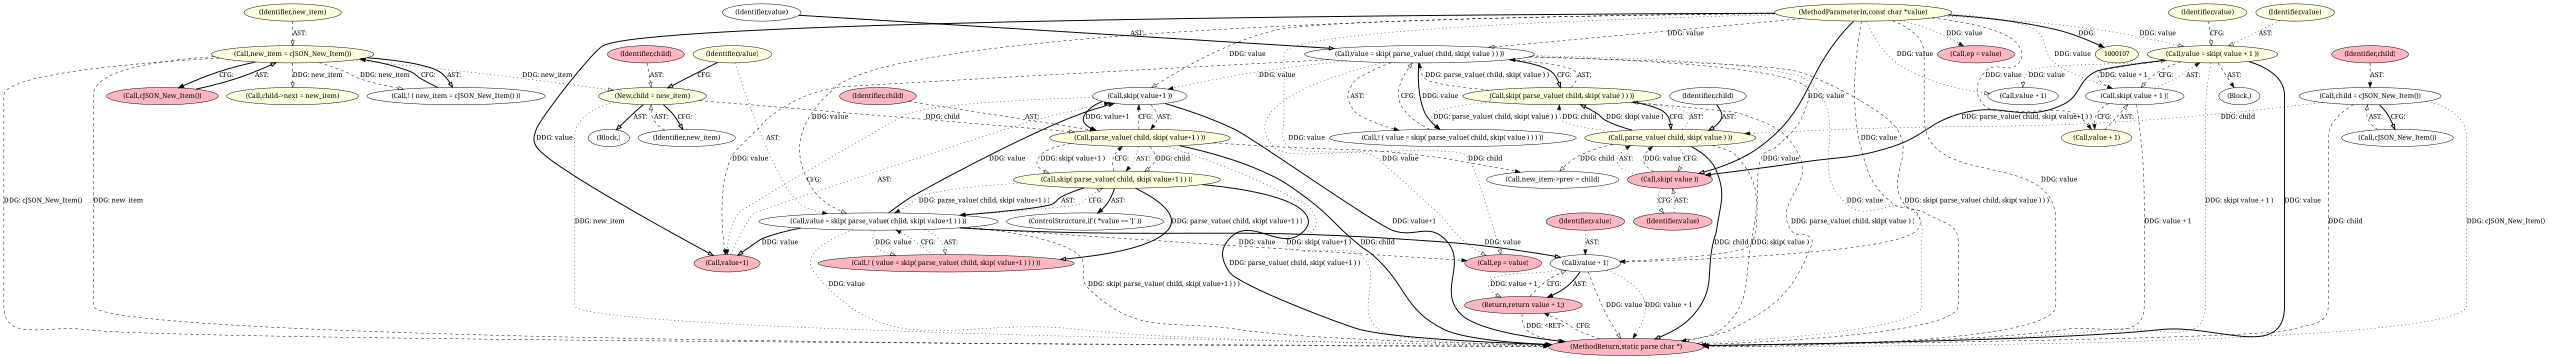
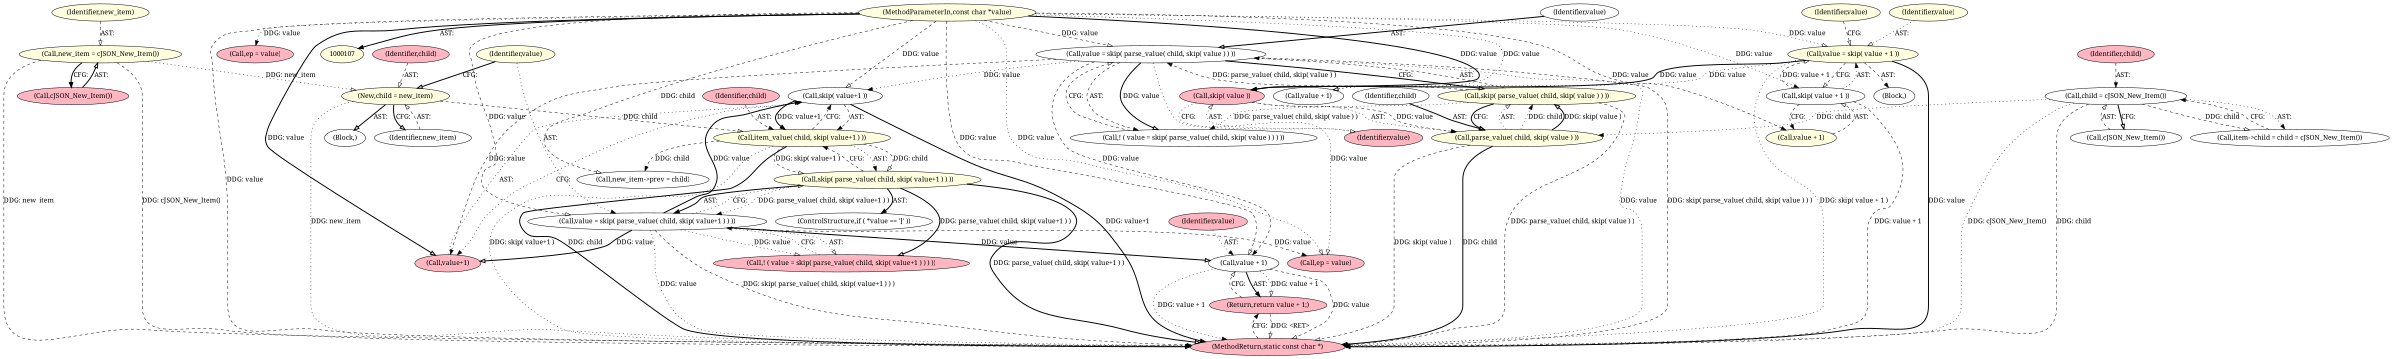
edge "(MethodParameterIn,const char *value)" -> "1000107": label "DDG: " -> "AST: "
node "(Call,child->next = new_item)": removed
node "(Call,! ( new_item = cJSON_New_Item() ))": removed
edge "(Call,value = skip( value + 1 ))" -> "(Call,skip( value ))": label "DDG: parse_value( child, skip( value+1 ) )" -> "DDG: value"
node "(Call,parse_value( child, skip( value+1 ) ))": label "(Call,parse_value( child, skip( value+1 ) ))" -> "(Call,item_value( child, skip( value+1 ) ))"
node "(Call,item->child = child = cJSON_New_Item())": added
edge "(Call,parse_value( child, skip( value ) ))" -> "(Call,new_item->prev = child)": now "(MethodParameterIn,const char *value)" -> "(Call,new_item->prev = child)"
edge "(Call,parse_value( child, skip( value ) ))" -> "(Call,skip( value ))": removed, label "CFG:"
node "(MethodReturn,static parse char *)": label "(MethodReturn,static parse char *)" -> "(MethodReturn,static const char *)"
